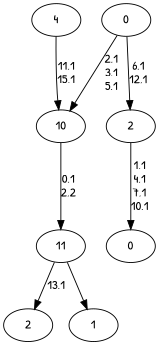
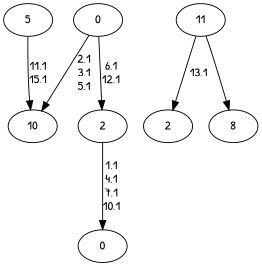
node "4": label "4" -> "5"
edge "10" -> "11": removed, label "0,1 2,2"
node "1": label "1" -> "8"
